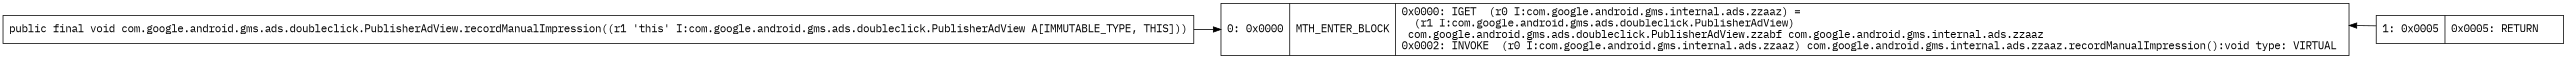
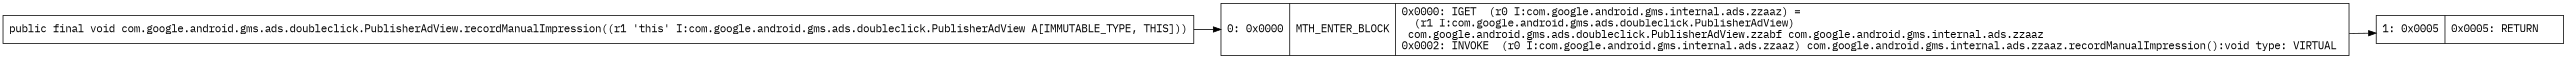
edge "1: 0x0005" -> "0: 0x0000": reversed
